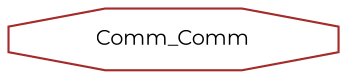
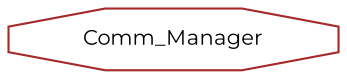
node "Comm_Comm": label "Comm_Comm" -> "Comm_Manager"
